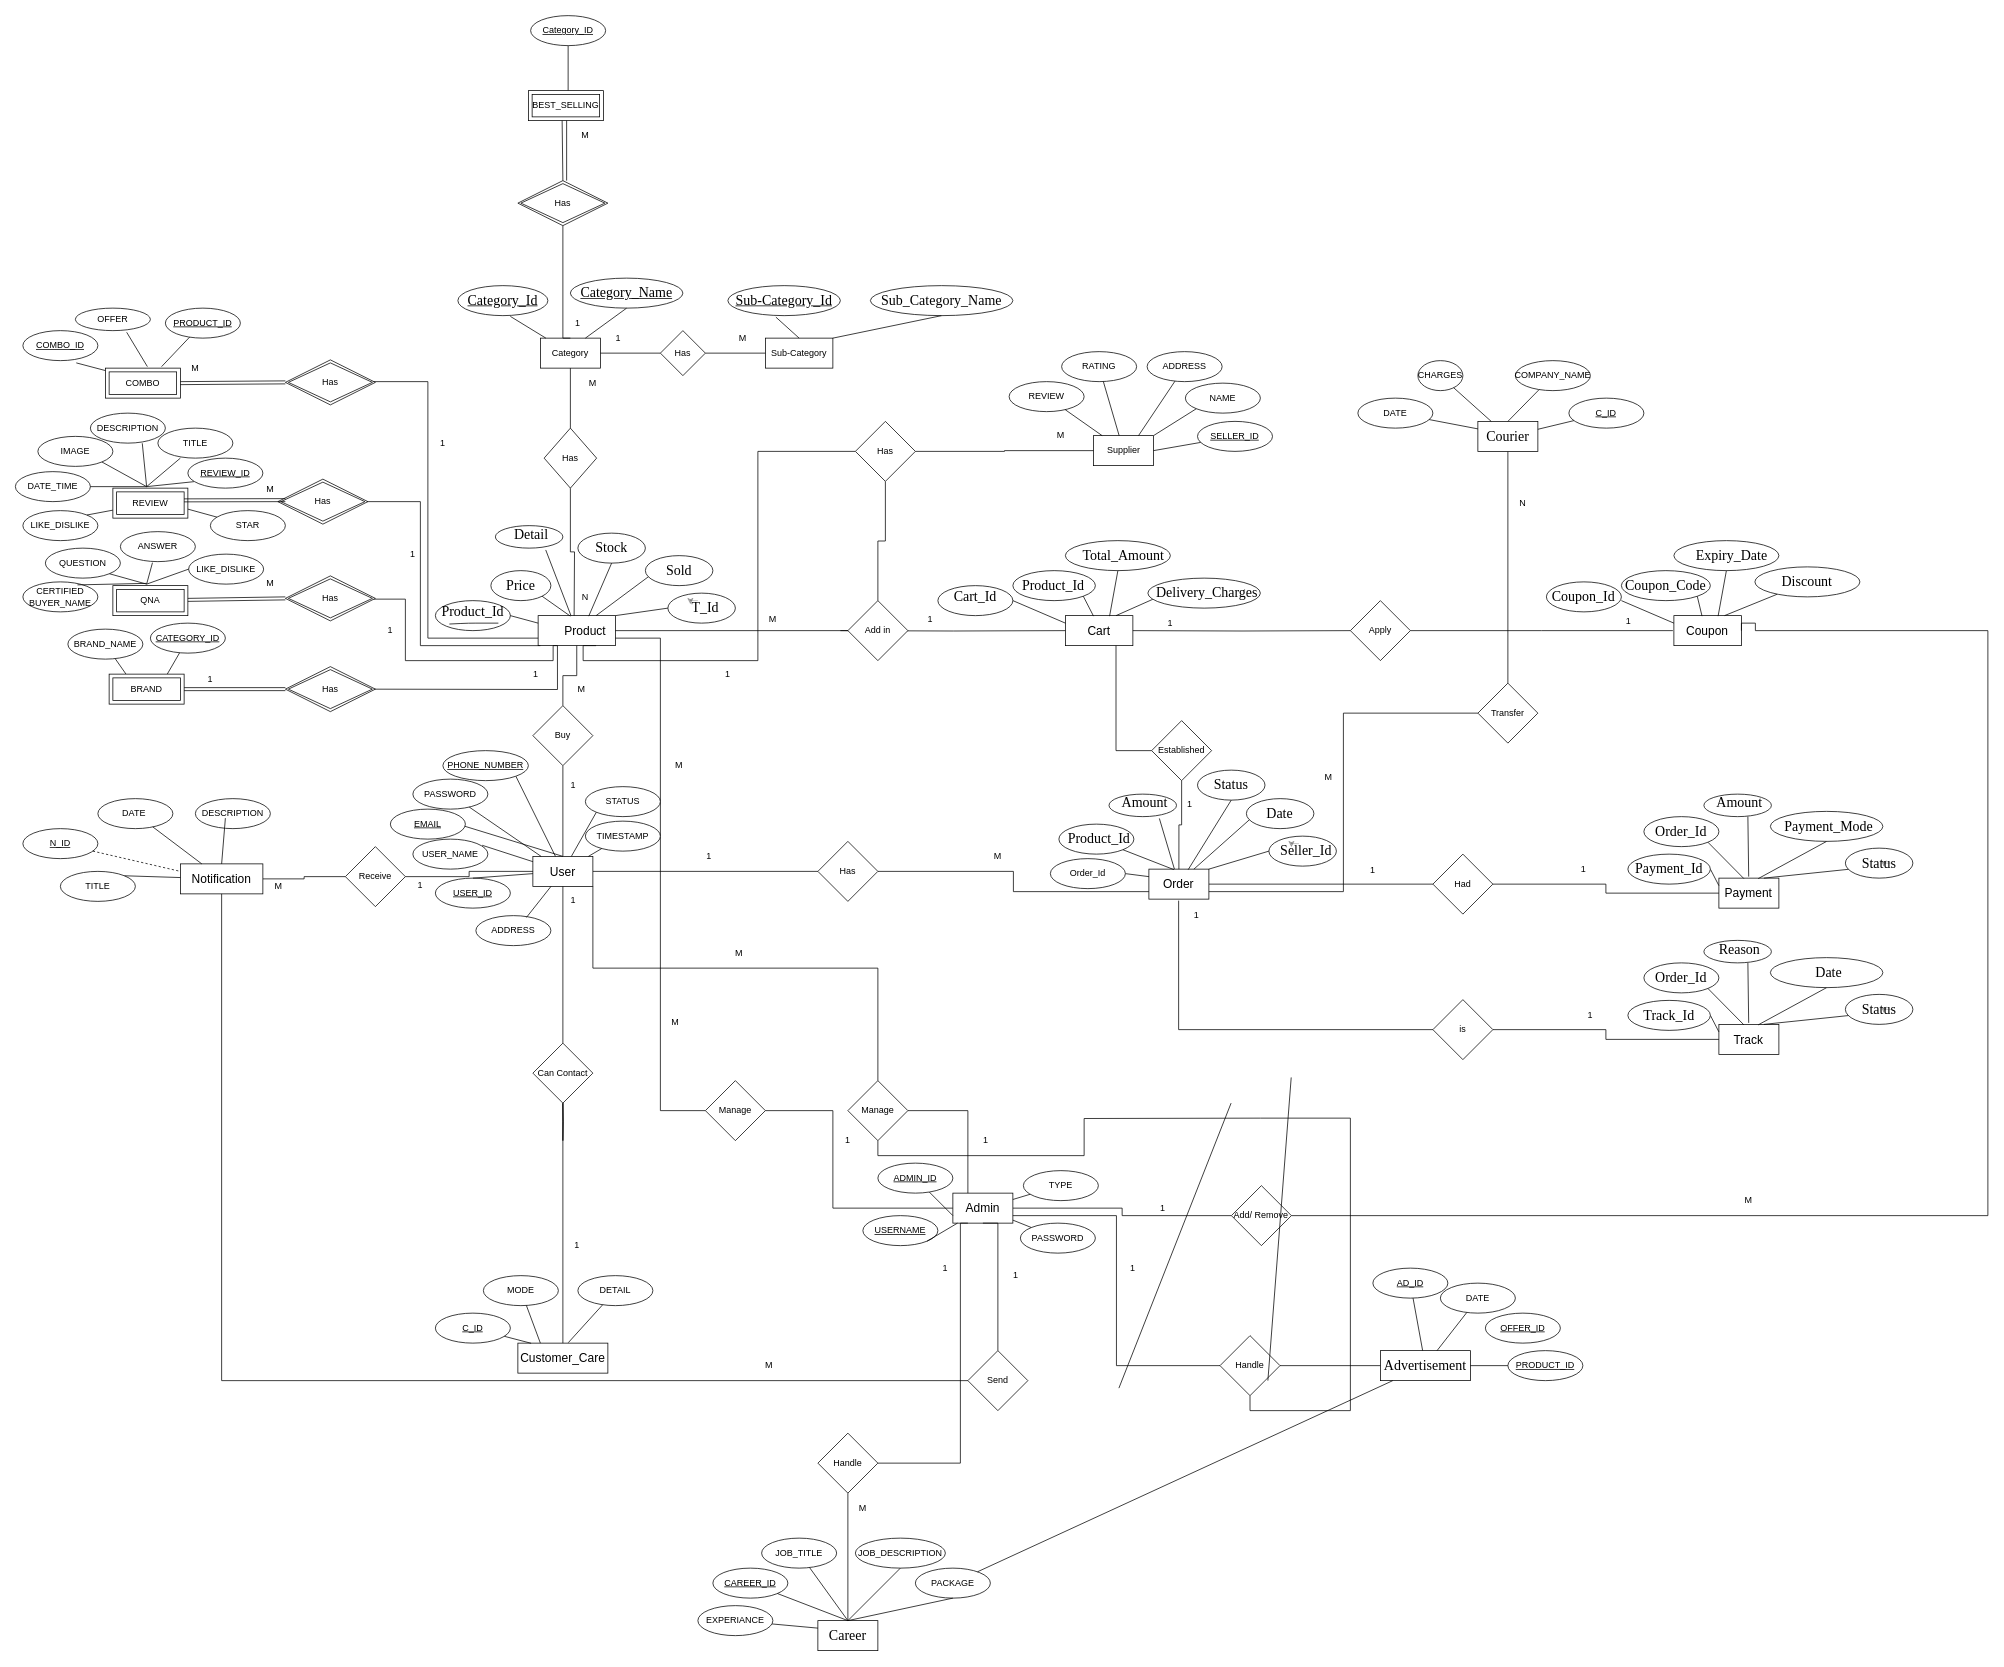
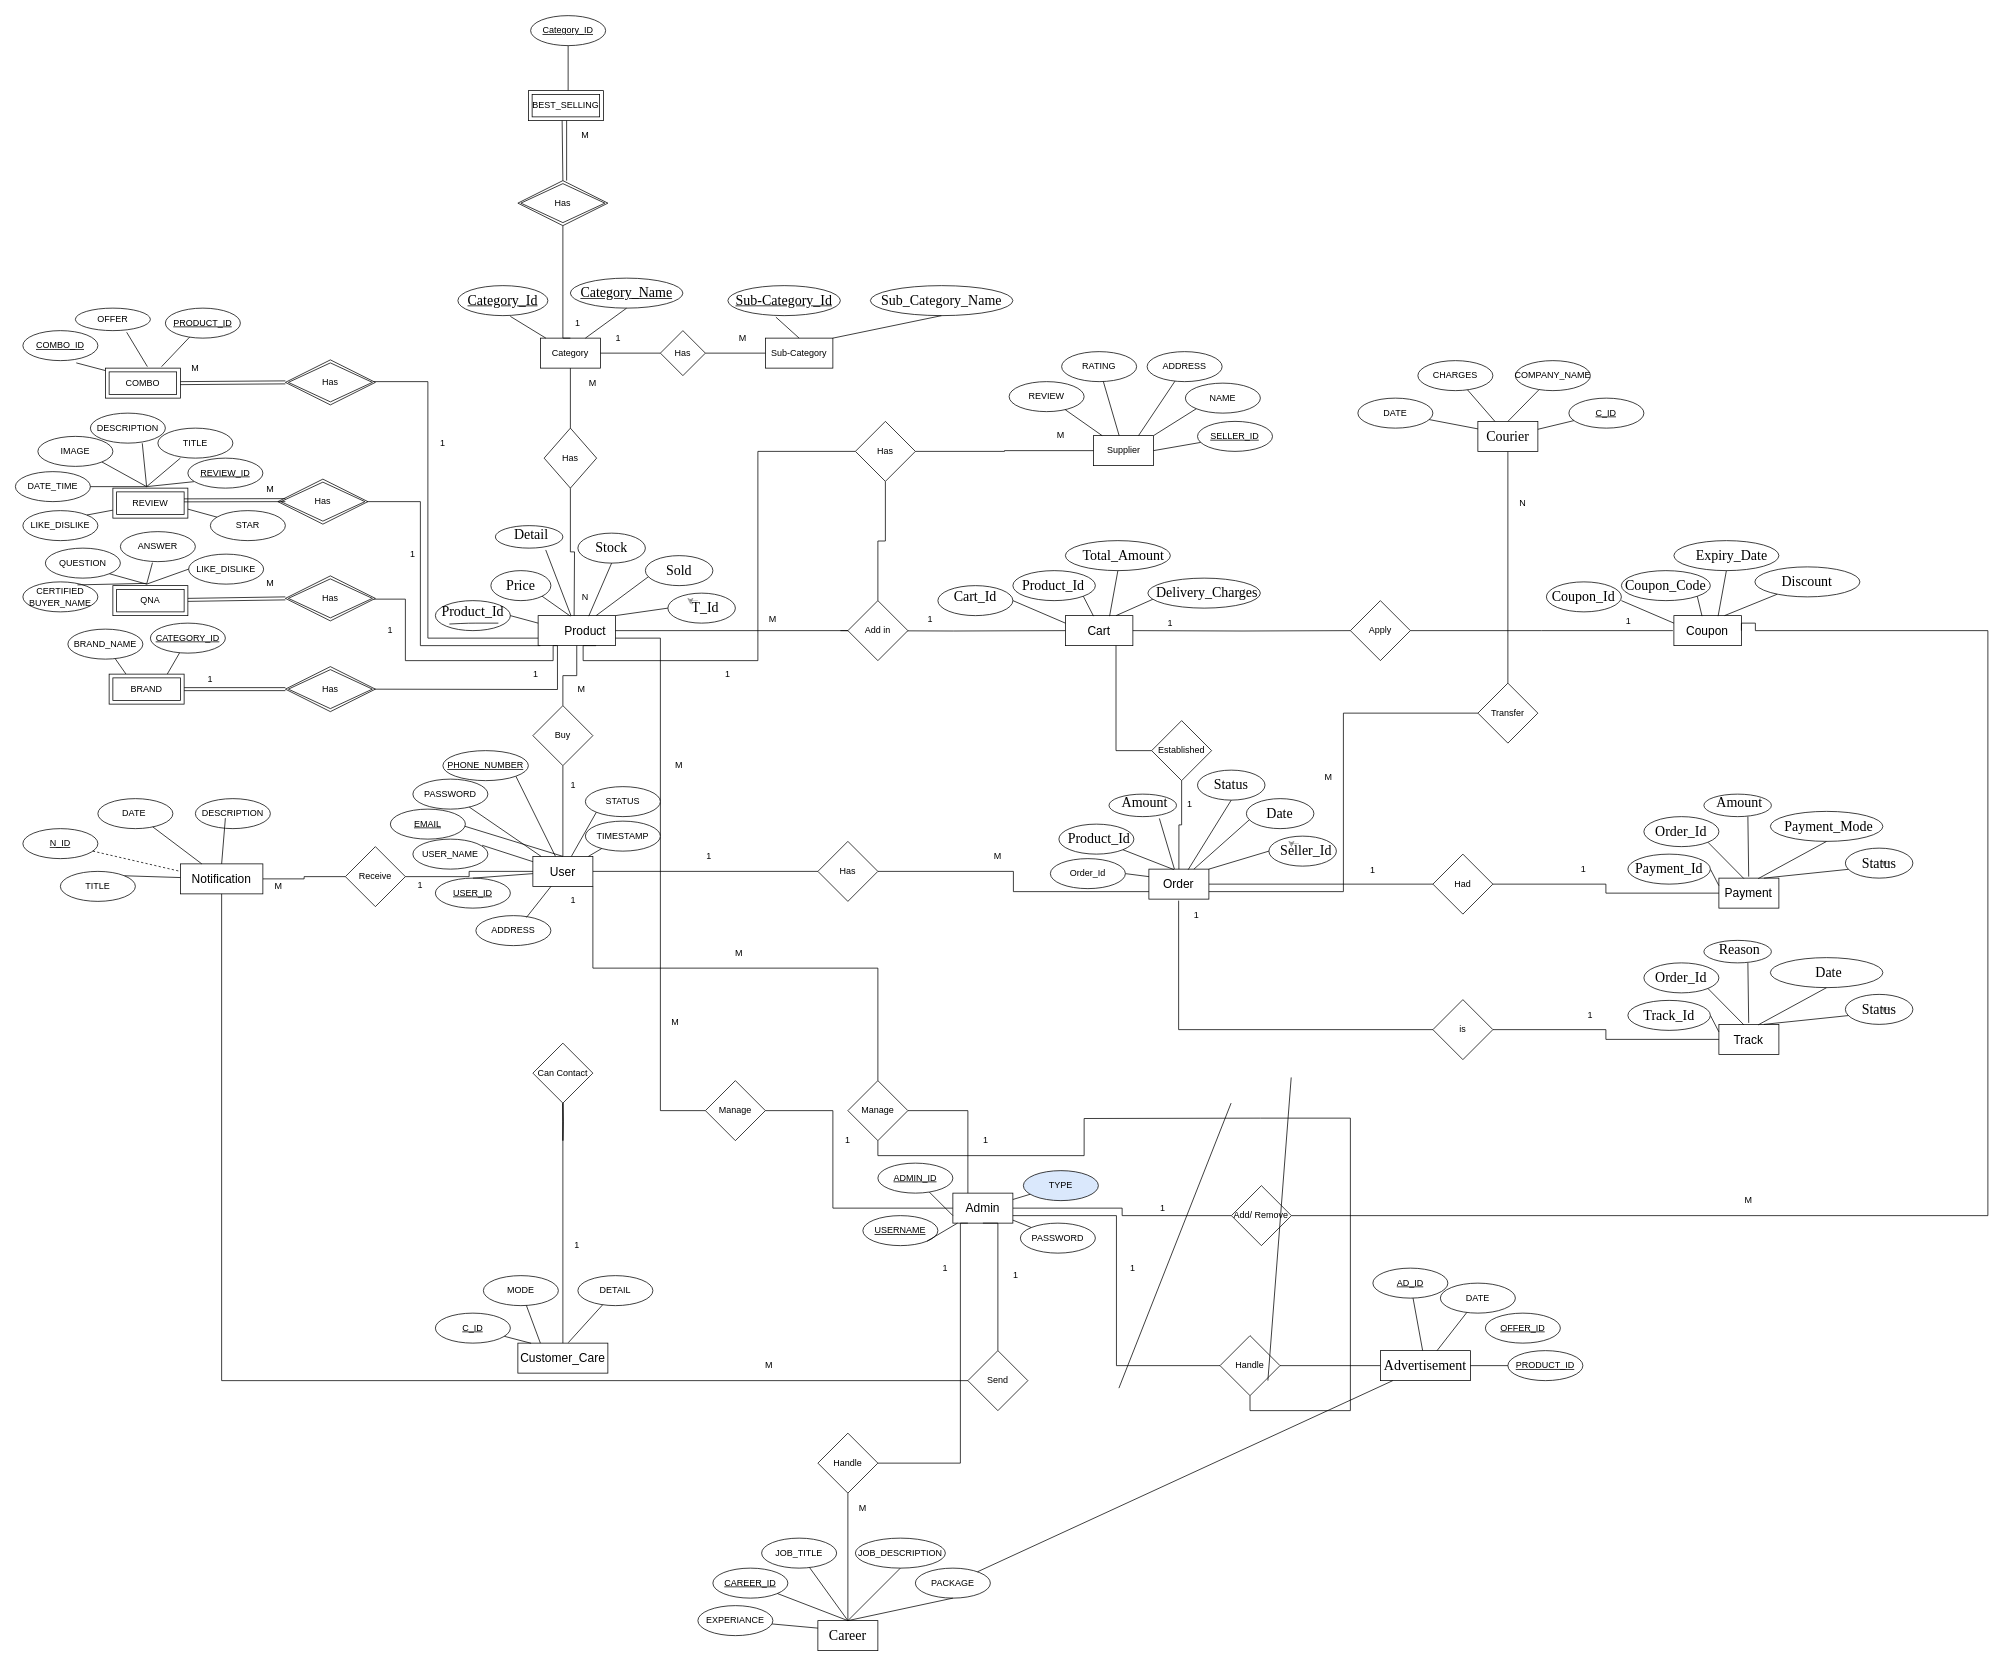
node "CHARGES": size 45x30 -> 75x30
edge "User" -- "Can Contact": removed
node "TYPE": fillcolor #ffffff -> #dae8fc
